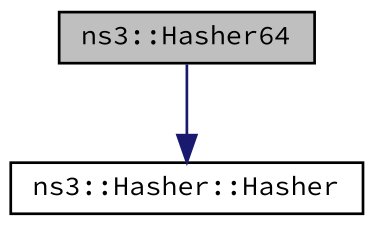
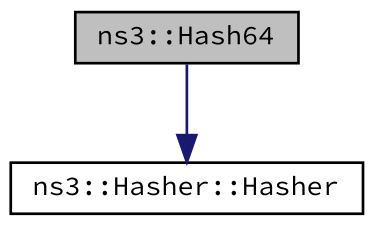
node "ns3::Hasher64": label "ns3::Hasher64" -> "ns3::Hash64"
